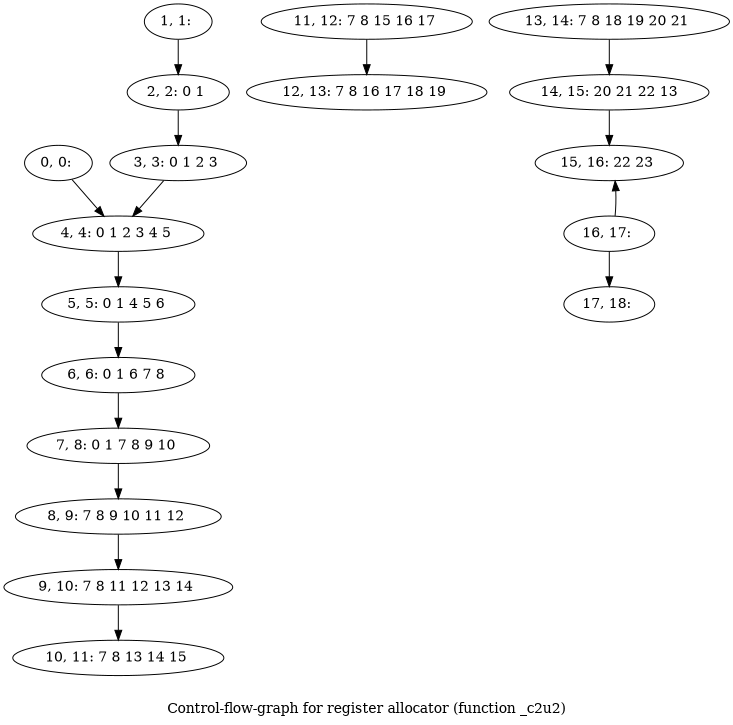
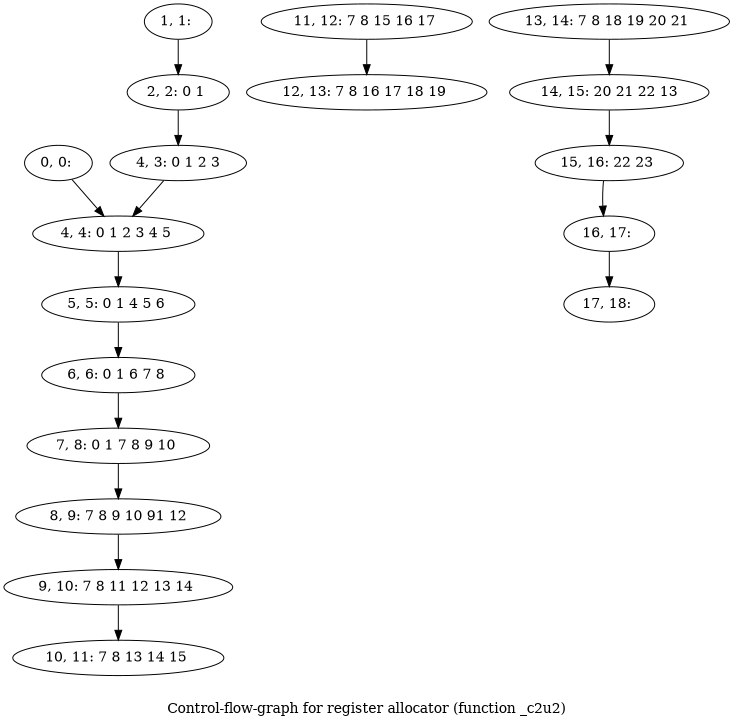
node "3, 3: 0 1 2 3": label "3, 3: 0 1 2 3" -> "4, 3: 0 1 2 3"
edge "16, 17:" -> "15, 16: 22 23": reversed
node "8, 9: 7 8 9 10 11 12": label "8, 9: 7 8 9 10 11 12" -> "8, 9: 7 8 9 10 91 12"
